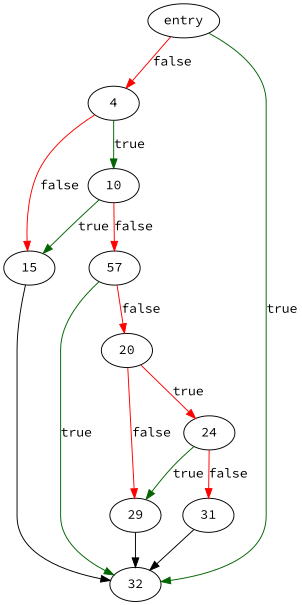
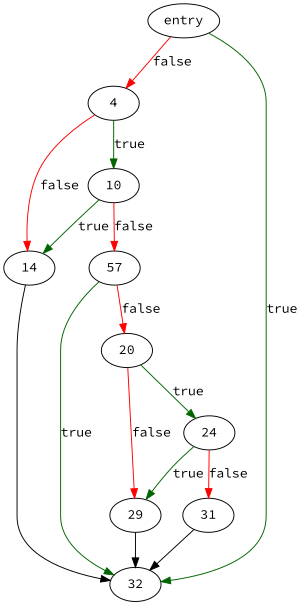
node "15": label "15" -> "14"
edge "20" -> "24": color red -> darkgreen
